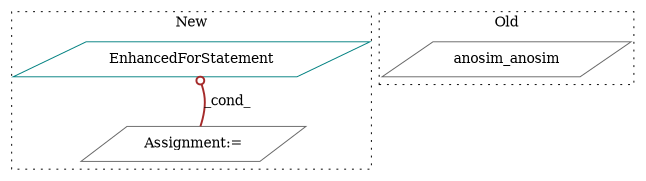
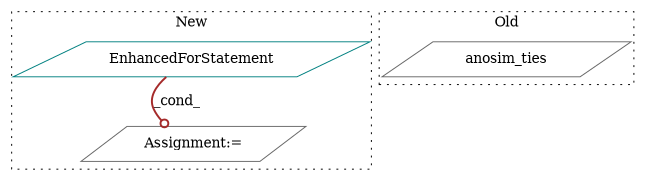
node "anosim_anosim": label "anosim_anosim" -> "anosim_ties"
edge "Assignment:=" -> "EnhancedForStatement": reversed
